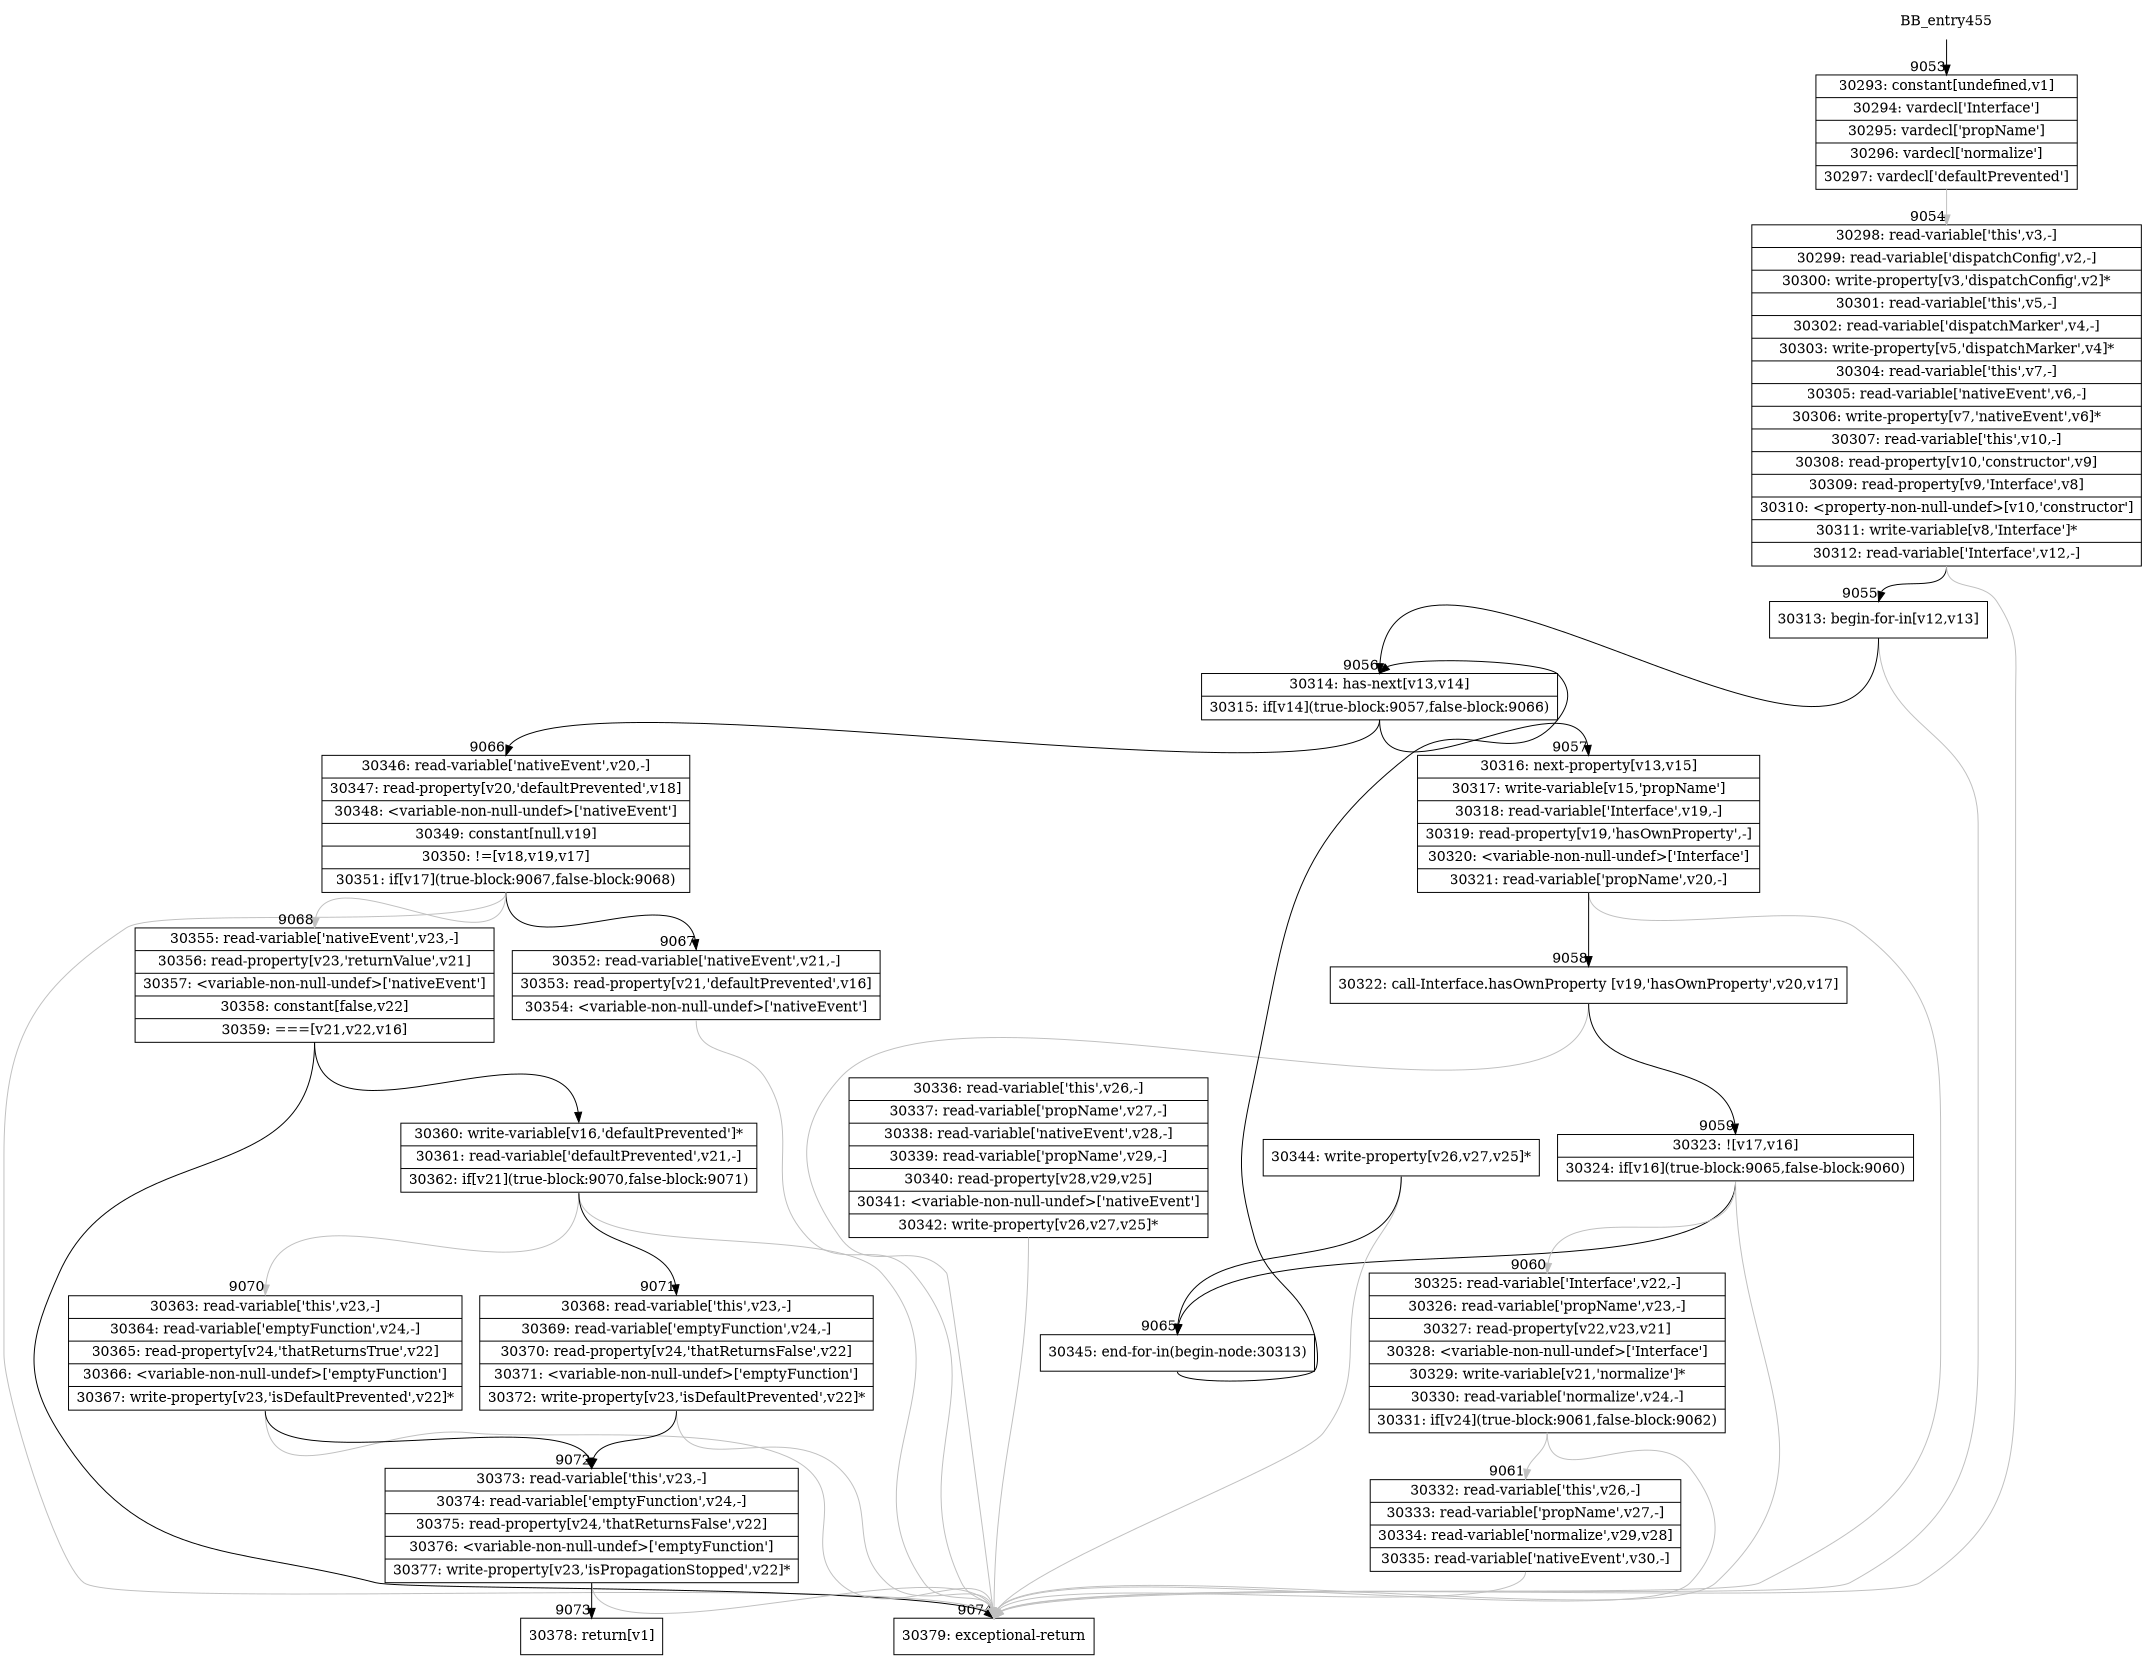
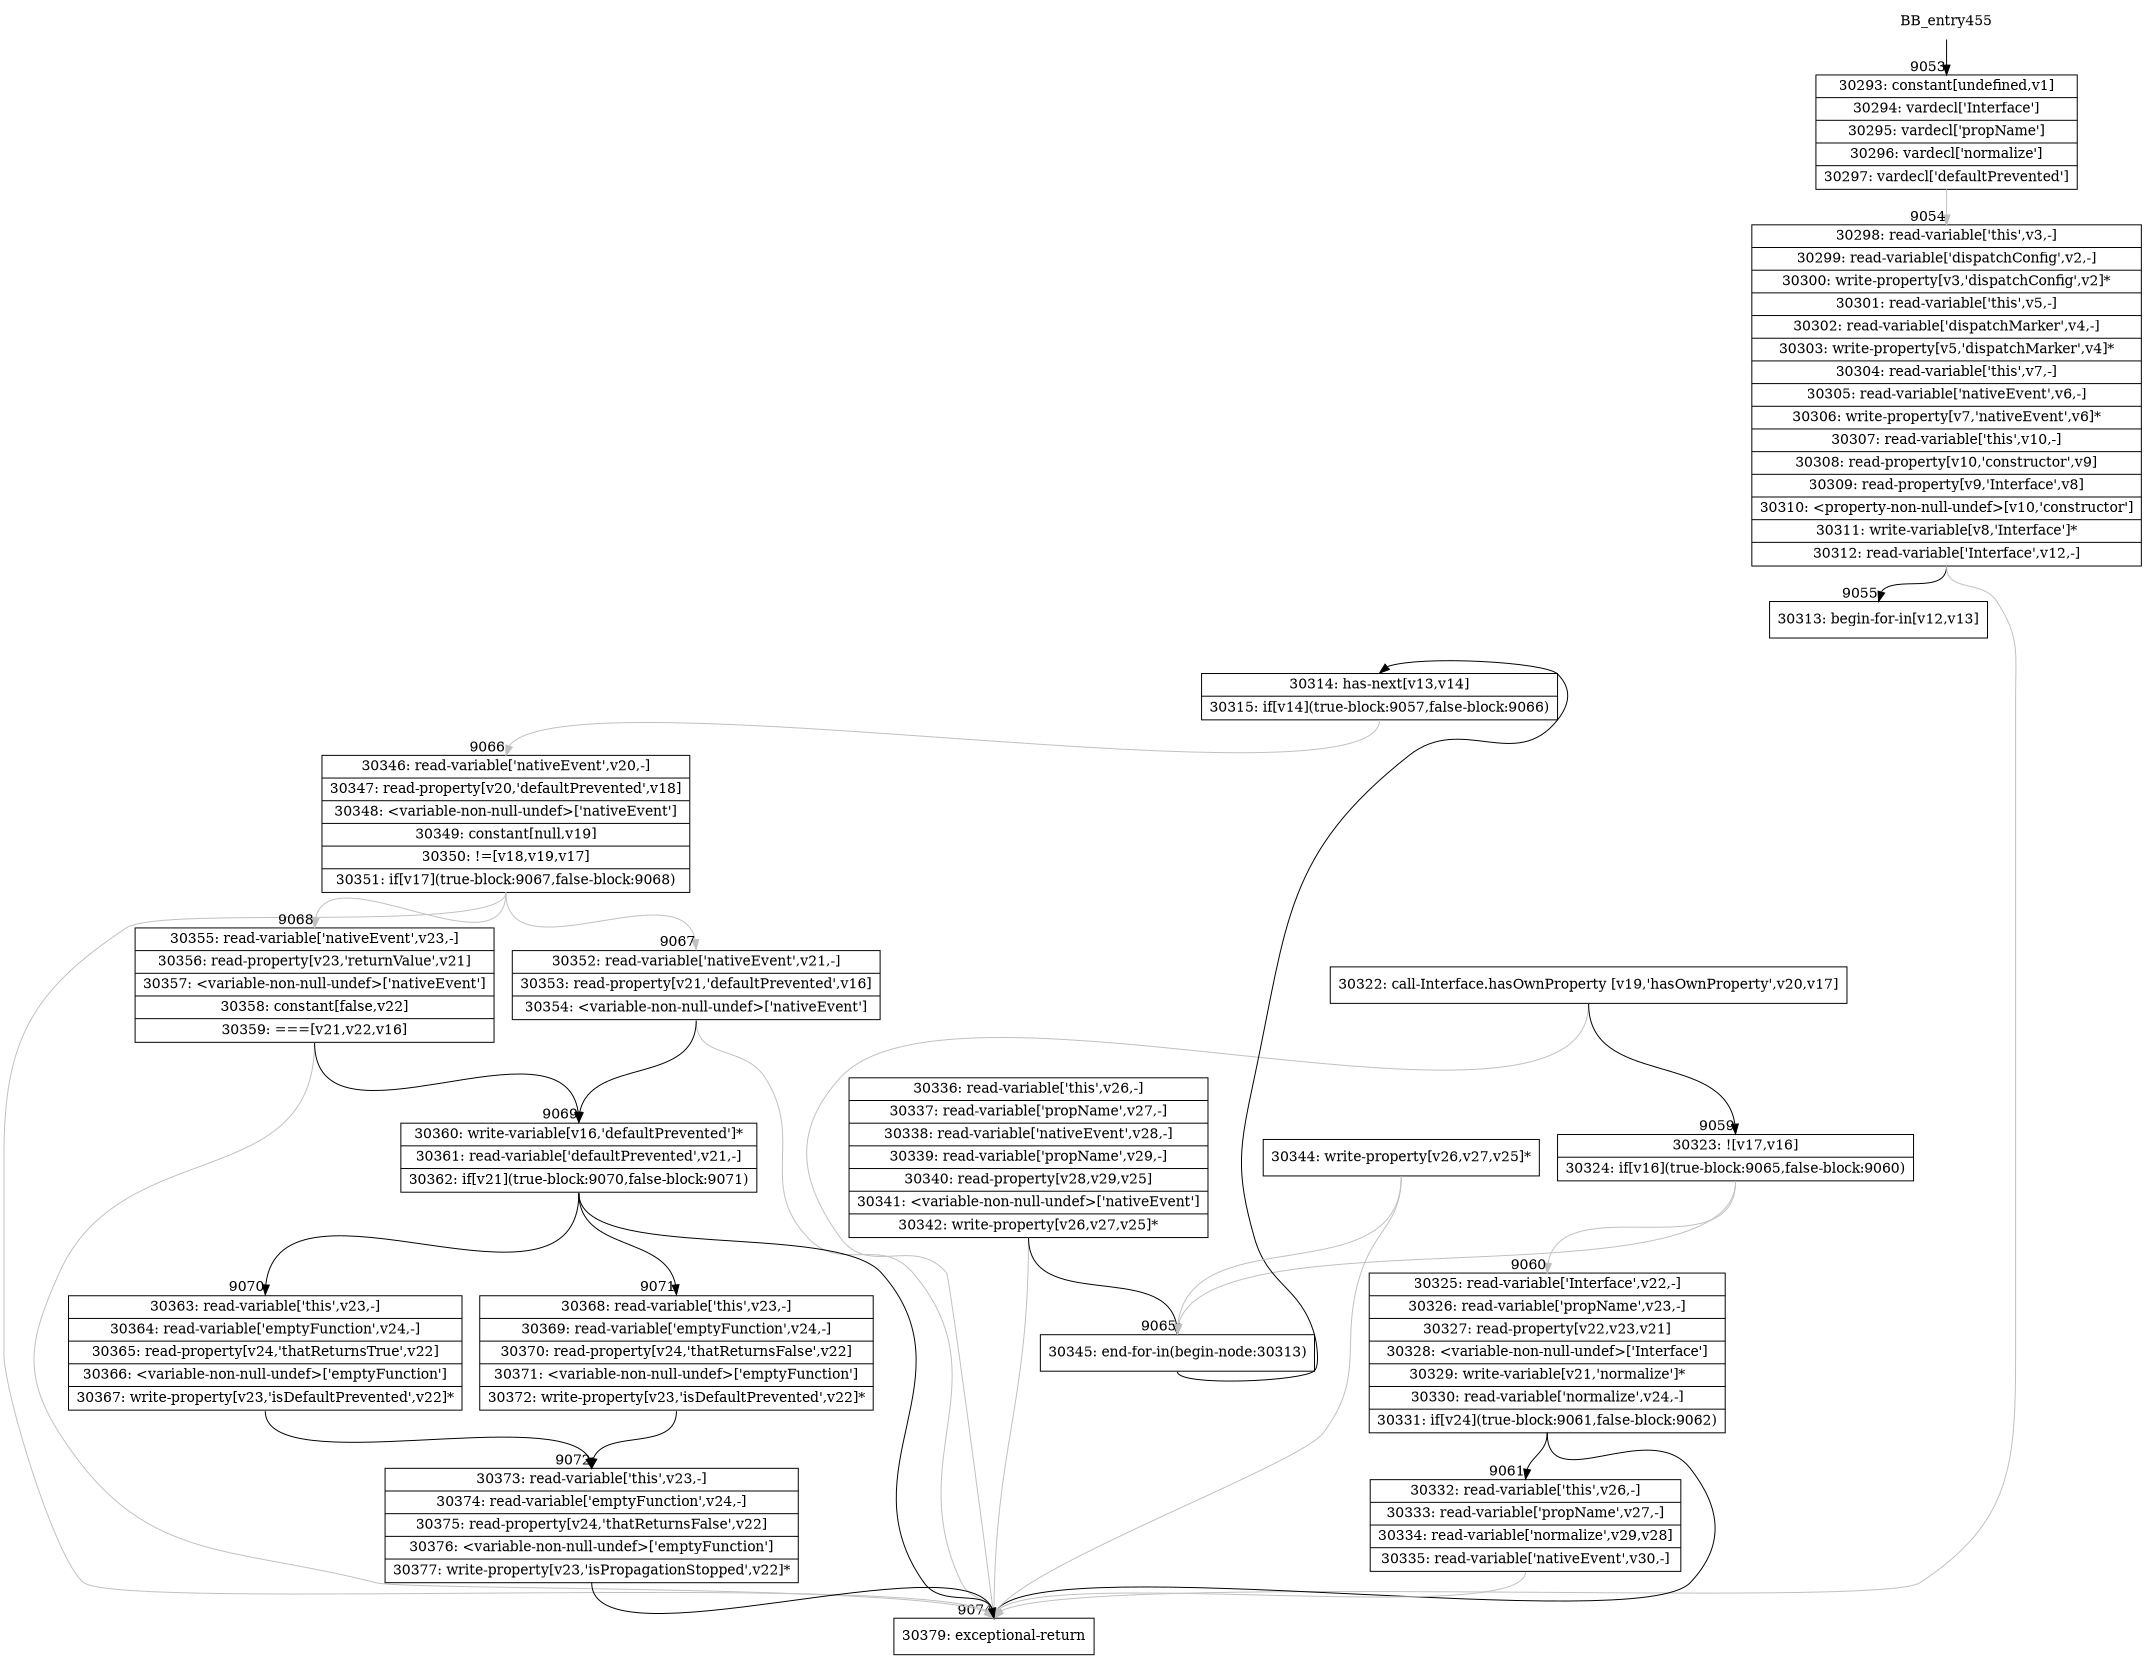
edge "30313: begin-for-in[v12,v13]" -> "30314: has-next[v13,v14]": removed
edge "30314: has-next[v13,v14]" -> "30346: read-variable['nativeEvent',v20,-]": color black -> gray
node "30316: next-property[v13,v15]": removed
edge "30346: read-variable['nativeEvent',v20,-]" -> "30352: read-variable['nativeEvent',v21,-]": color black -> gray
edge "30352: read-variable['nativeEvent',v21,-]" -> "30360: write-variable[v16,'defaultPrevented']*": added
edge "30360: write-variable[v16,'defaultPrevented']*" -> "30363: read-variable['this',v23,-]": color gray -> black
edge "30344: write-property[v26,v27,v25]*" -> "30345: end-for-in(begin-node:30313)": color black -> gray
edge "30323: ![v17,v16]" -> "30345: end-for-in(begin-node:30313)": color black -> gray
edge "30336: read-variable['this',v26,-]" -> "30345: end-for-in(begin-node:30313)": added
edge "30360: write-variable[v16,'defaultPrevented']*" -> "30379: exceptional-return": color gray -> black
edge "30363: read-variable['this',v23,-]" -> "30379: exceptional-return": removed
edge "30325: read-variable['Interface',v22,-]" -> "30332: read-variable['this',v26,-]": color gray -> black
edge "30368: read-variable['this',v23,-]" -> "30379: exceptional-return": removed
edge "30313: begin-for-in[v12,v13]" -> "30379: exceptional-return": removed
edge "30355: read-variable['nativeEvent',v23,-]" -> "30379: exceptional-return": color black -> gray
edge "30323: ![v17,v16]" -> "30379: exceptional-return": removed
edge "30325: read-variable['Interface',v22,-]" -> "30379: exceptional-return": color gray -> black
edge "30373: read-variable['this',v23,-]" -> "30379: exceptional-return": color gray -> black
node "30378: return[v1]": removed
